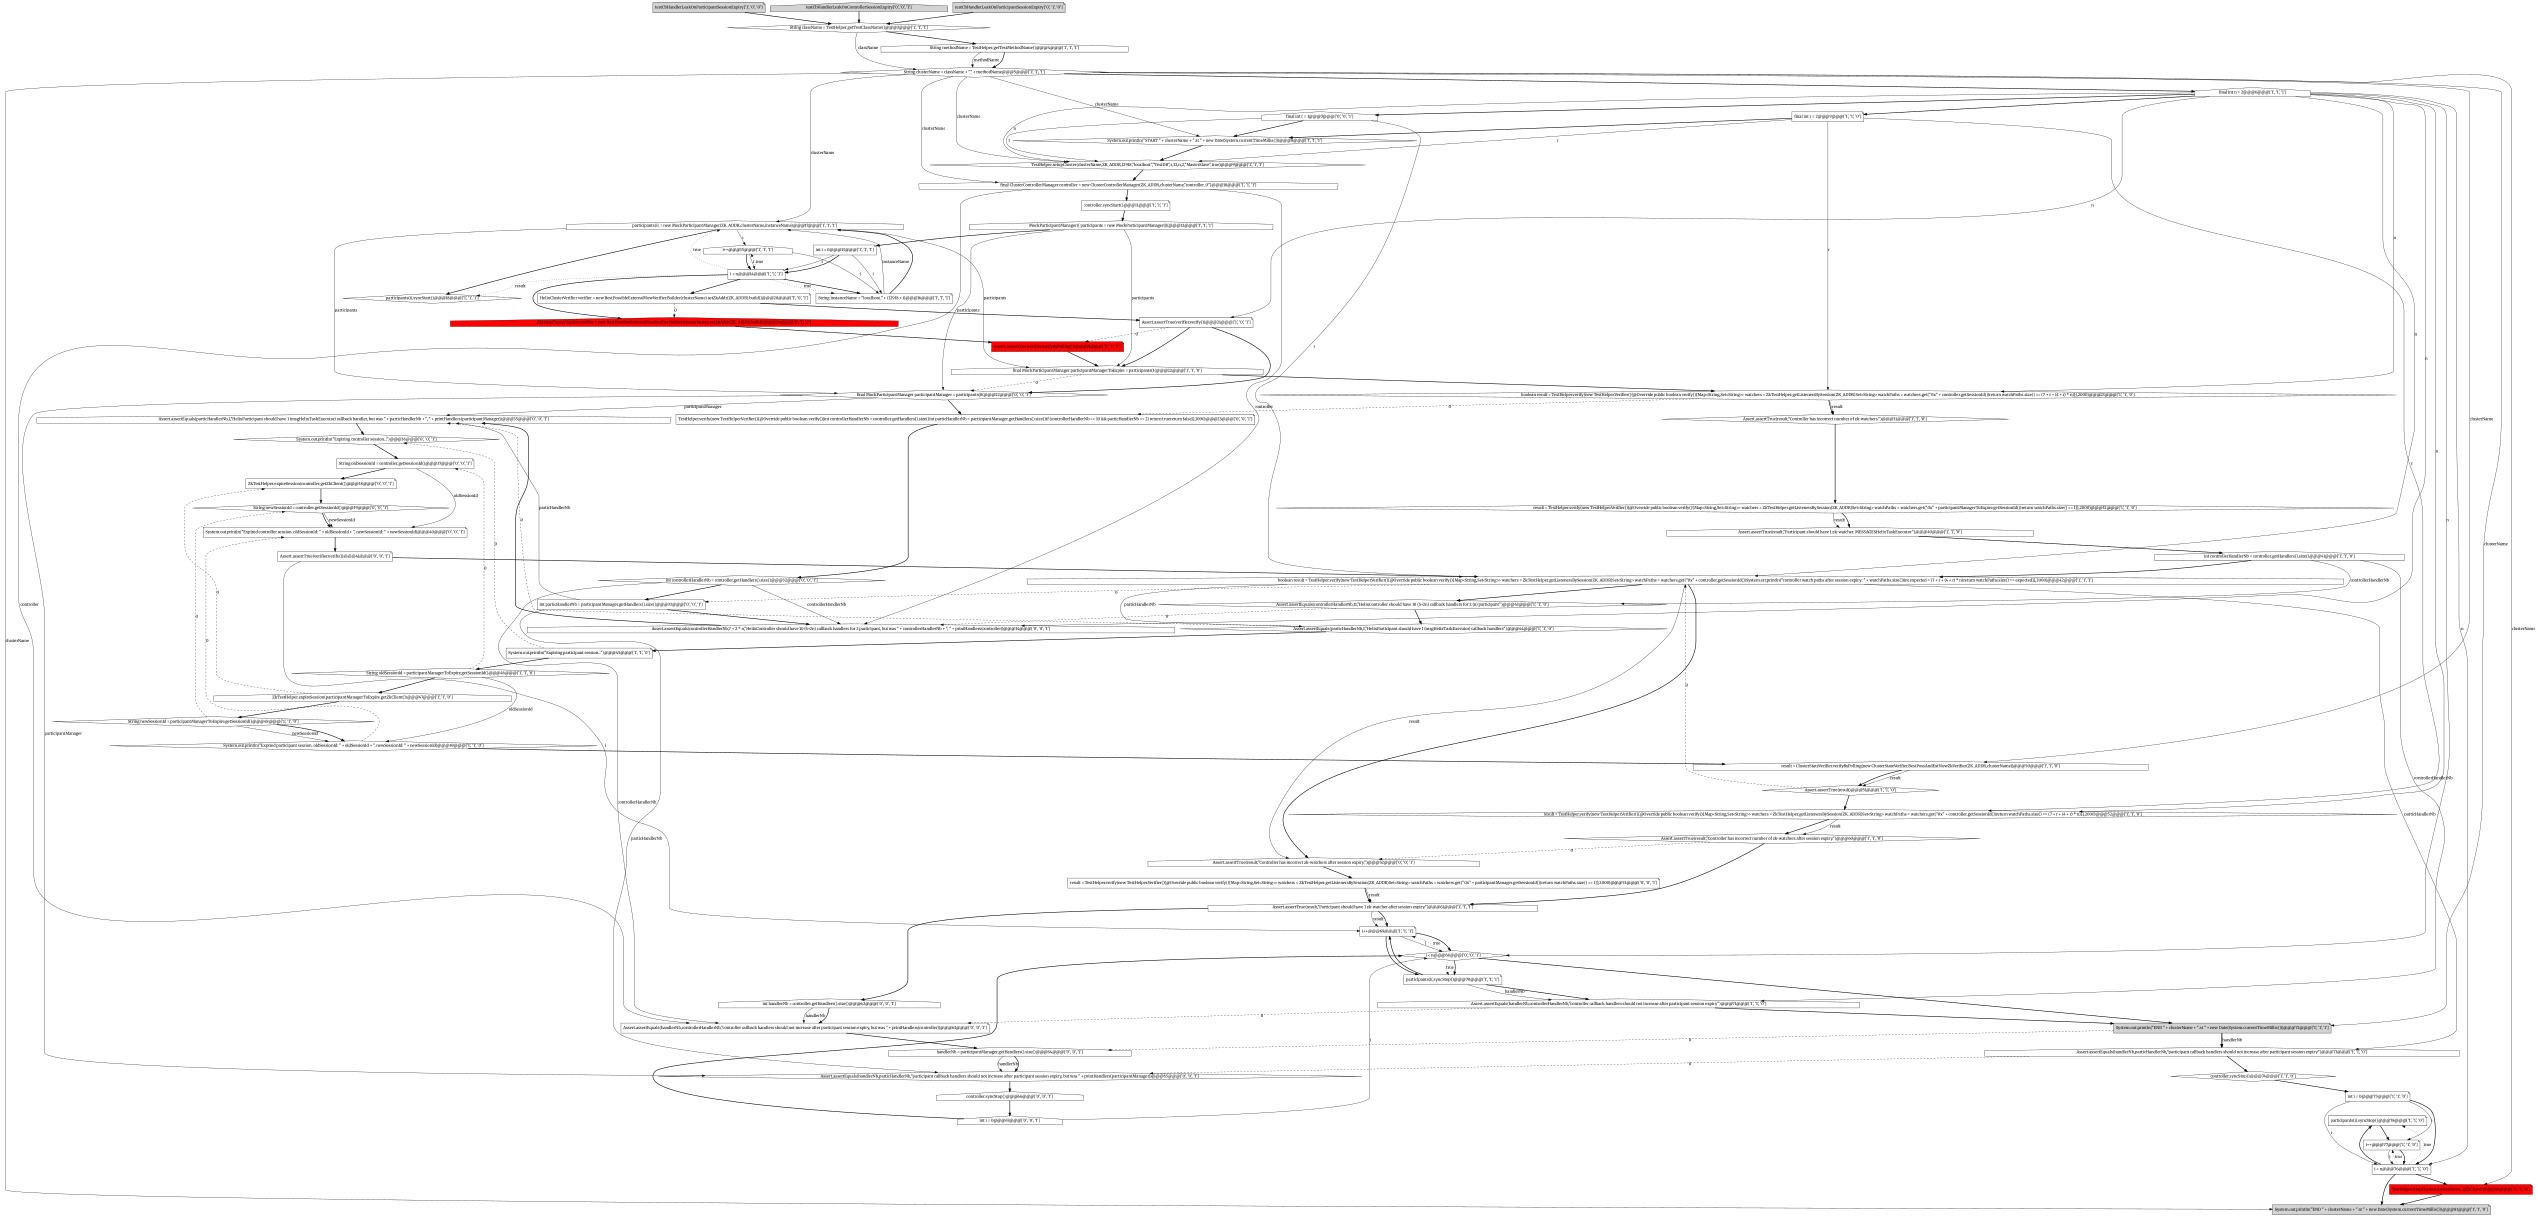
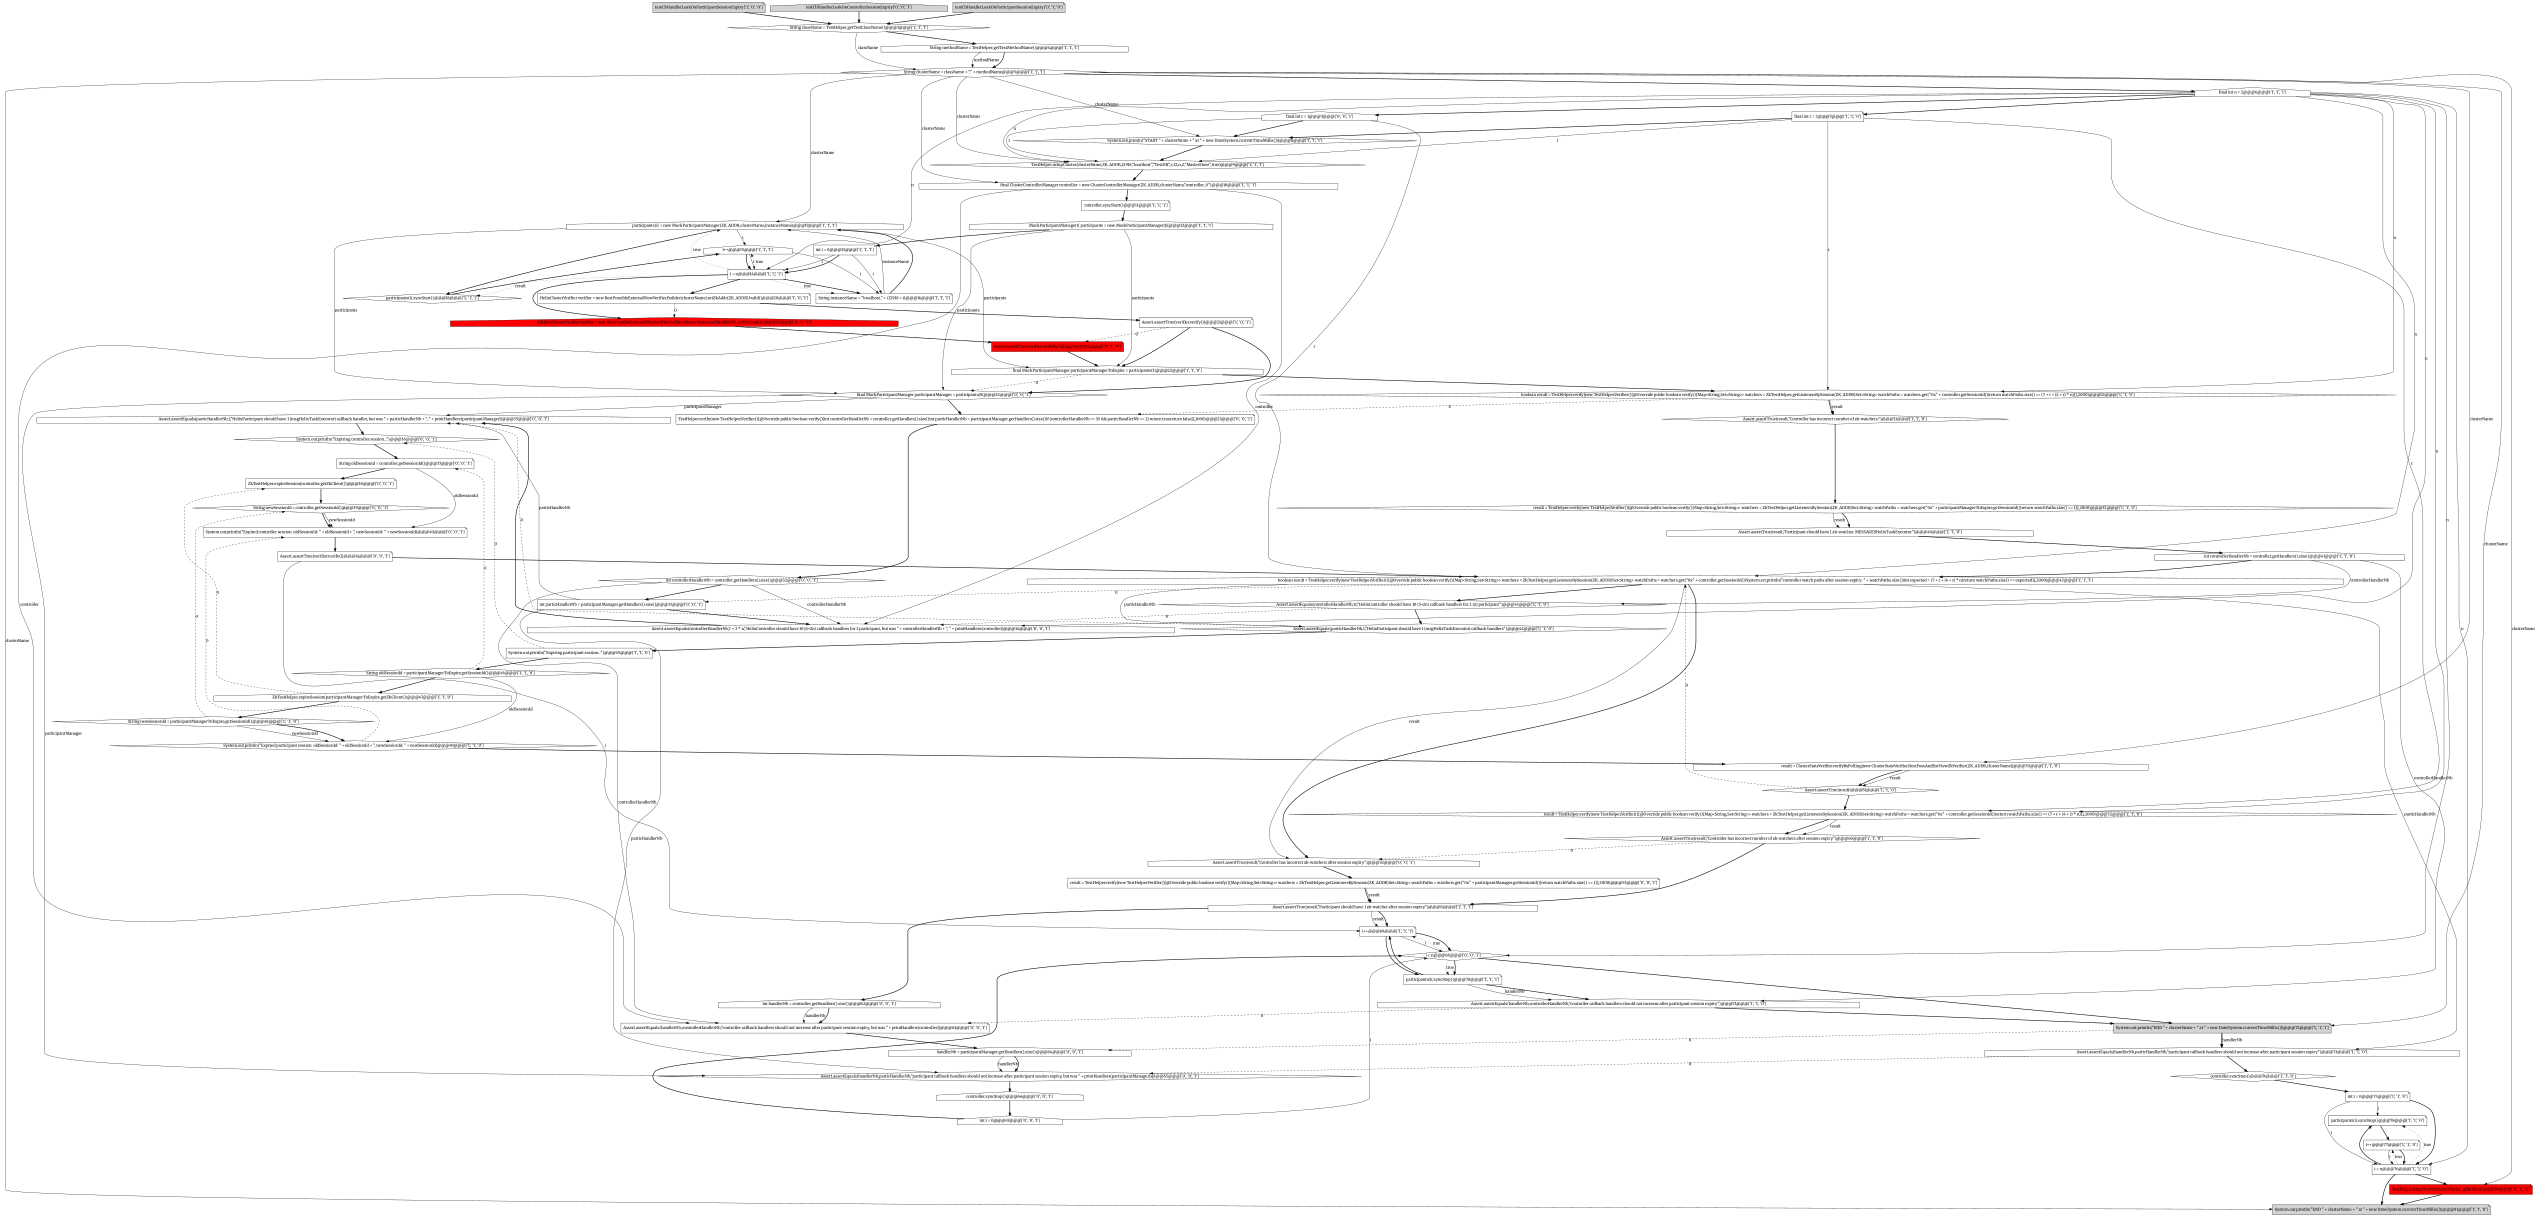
edge "final int n = 2@@@6@@@['1', '1', '1']" -> "Assert.assertTrue(verifier.verify())@@@21@@@['1', '0', '1']": now "final int n = 2@@@6@@@['1', '1', '1']" -> "i < n@@@14@@@['1', '1', '1']"
edge "participants(i(.syncStart()@@@18@@@['1', '1', '1']" -> "i++@@@15@@@['1', '1', '1']": added
edge "int i = 0@@@75@@@['1', '1', '0']" -> "i++@@@77@@@['1', '1', '0']": now "int i = 0@@@75@@@['1', '1', '0']" -> "participants(i(.syncStop()@@@78@@@['1', '1', '0']"
